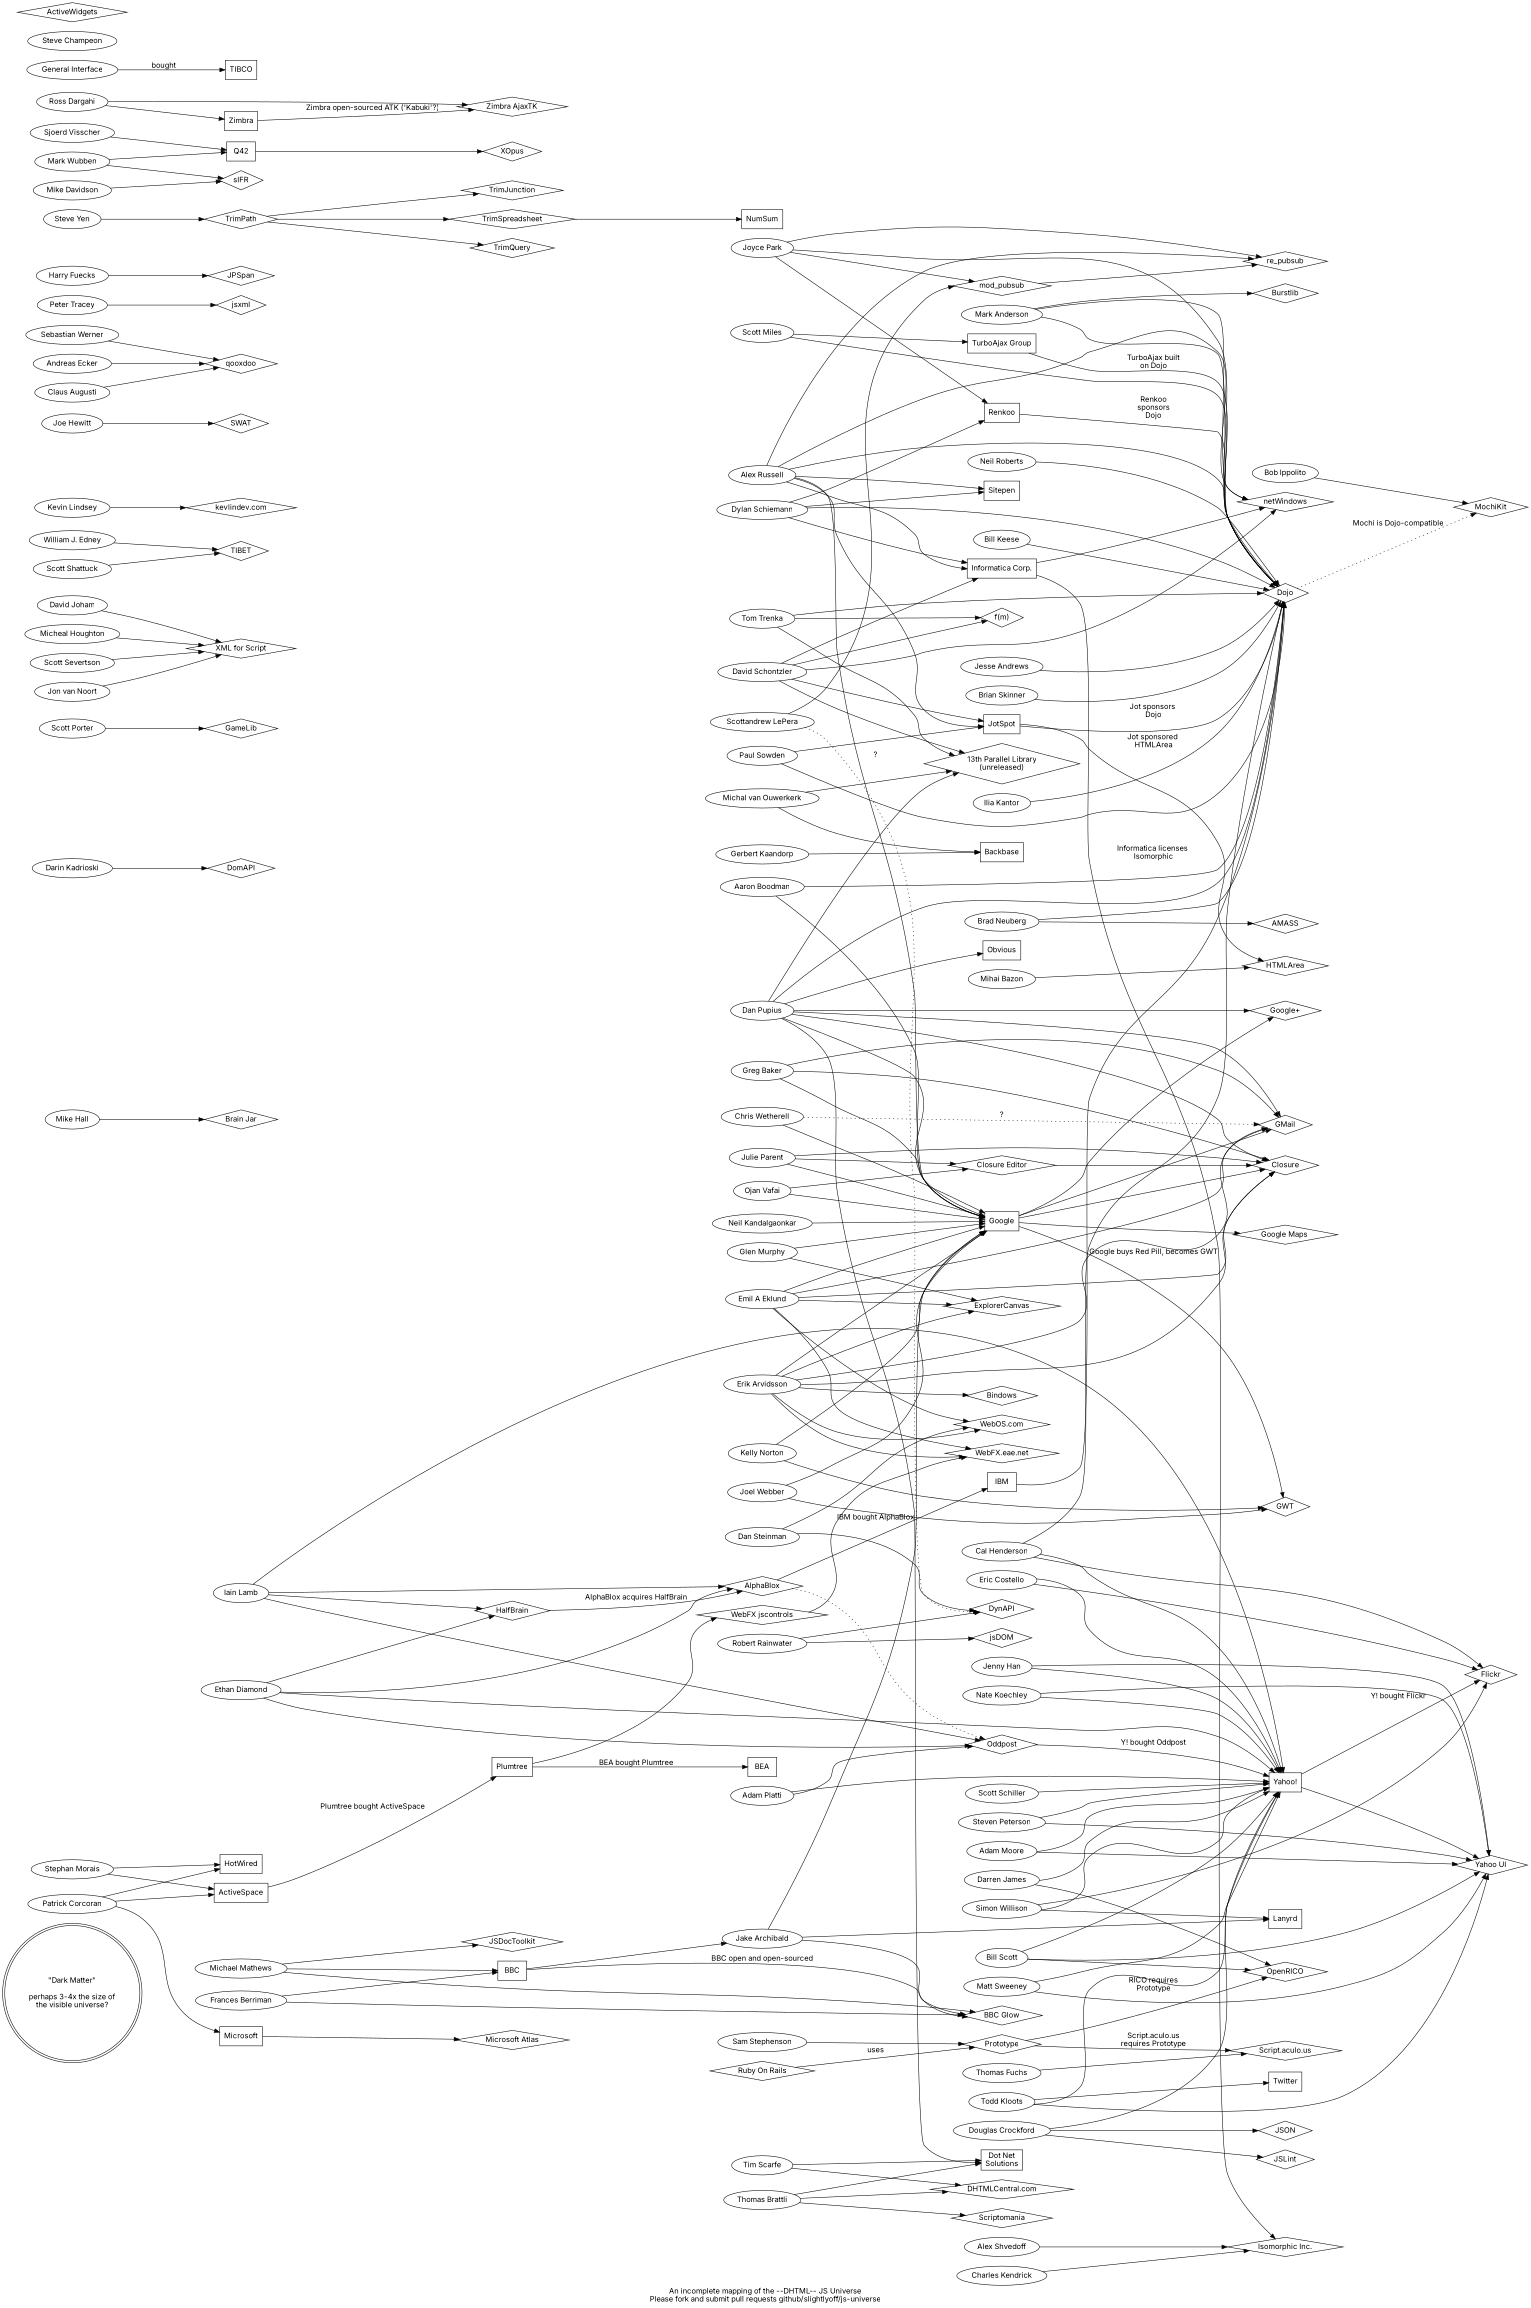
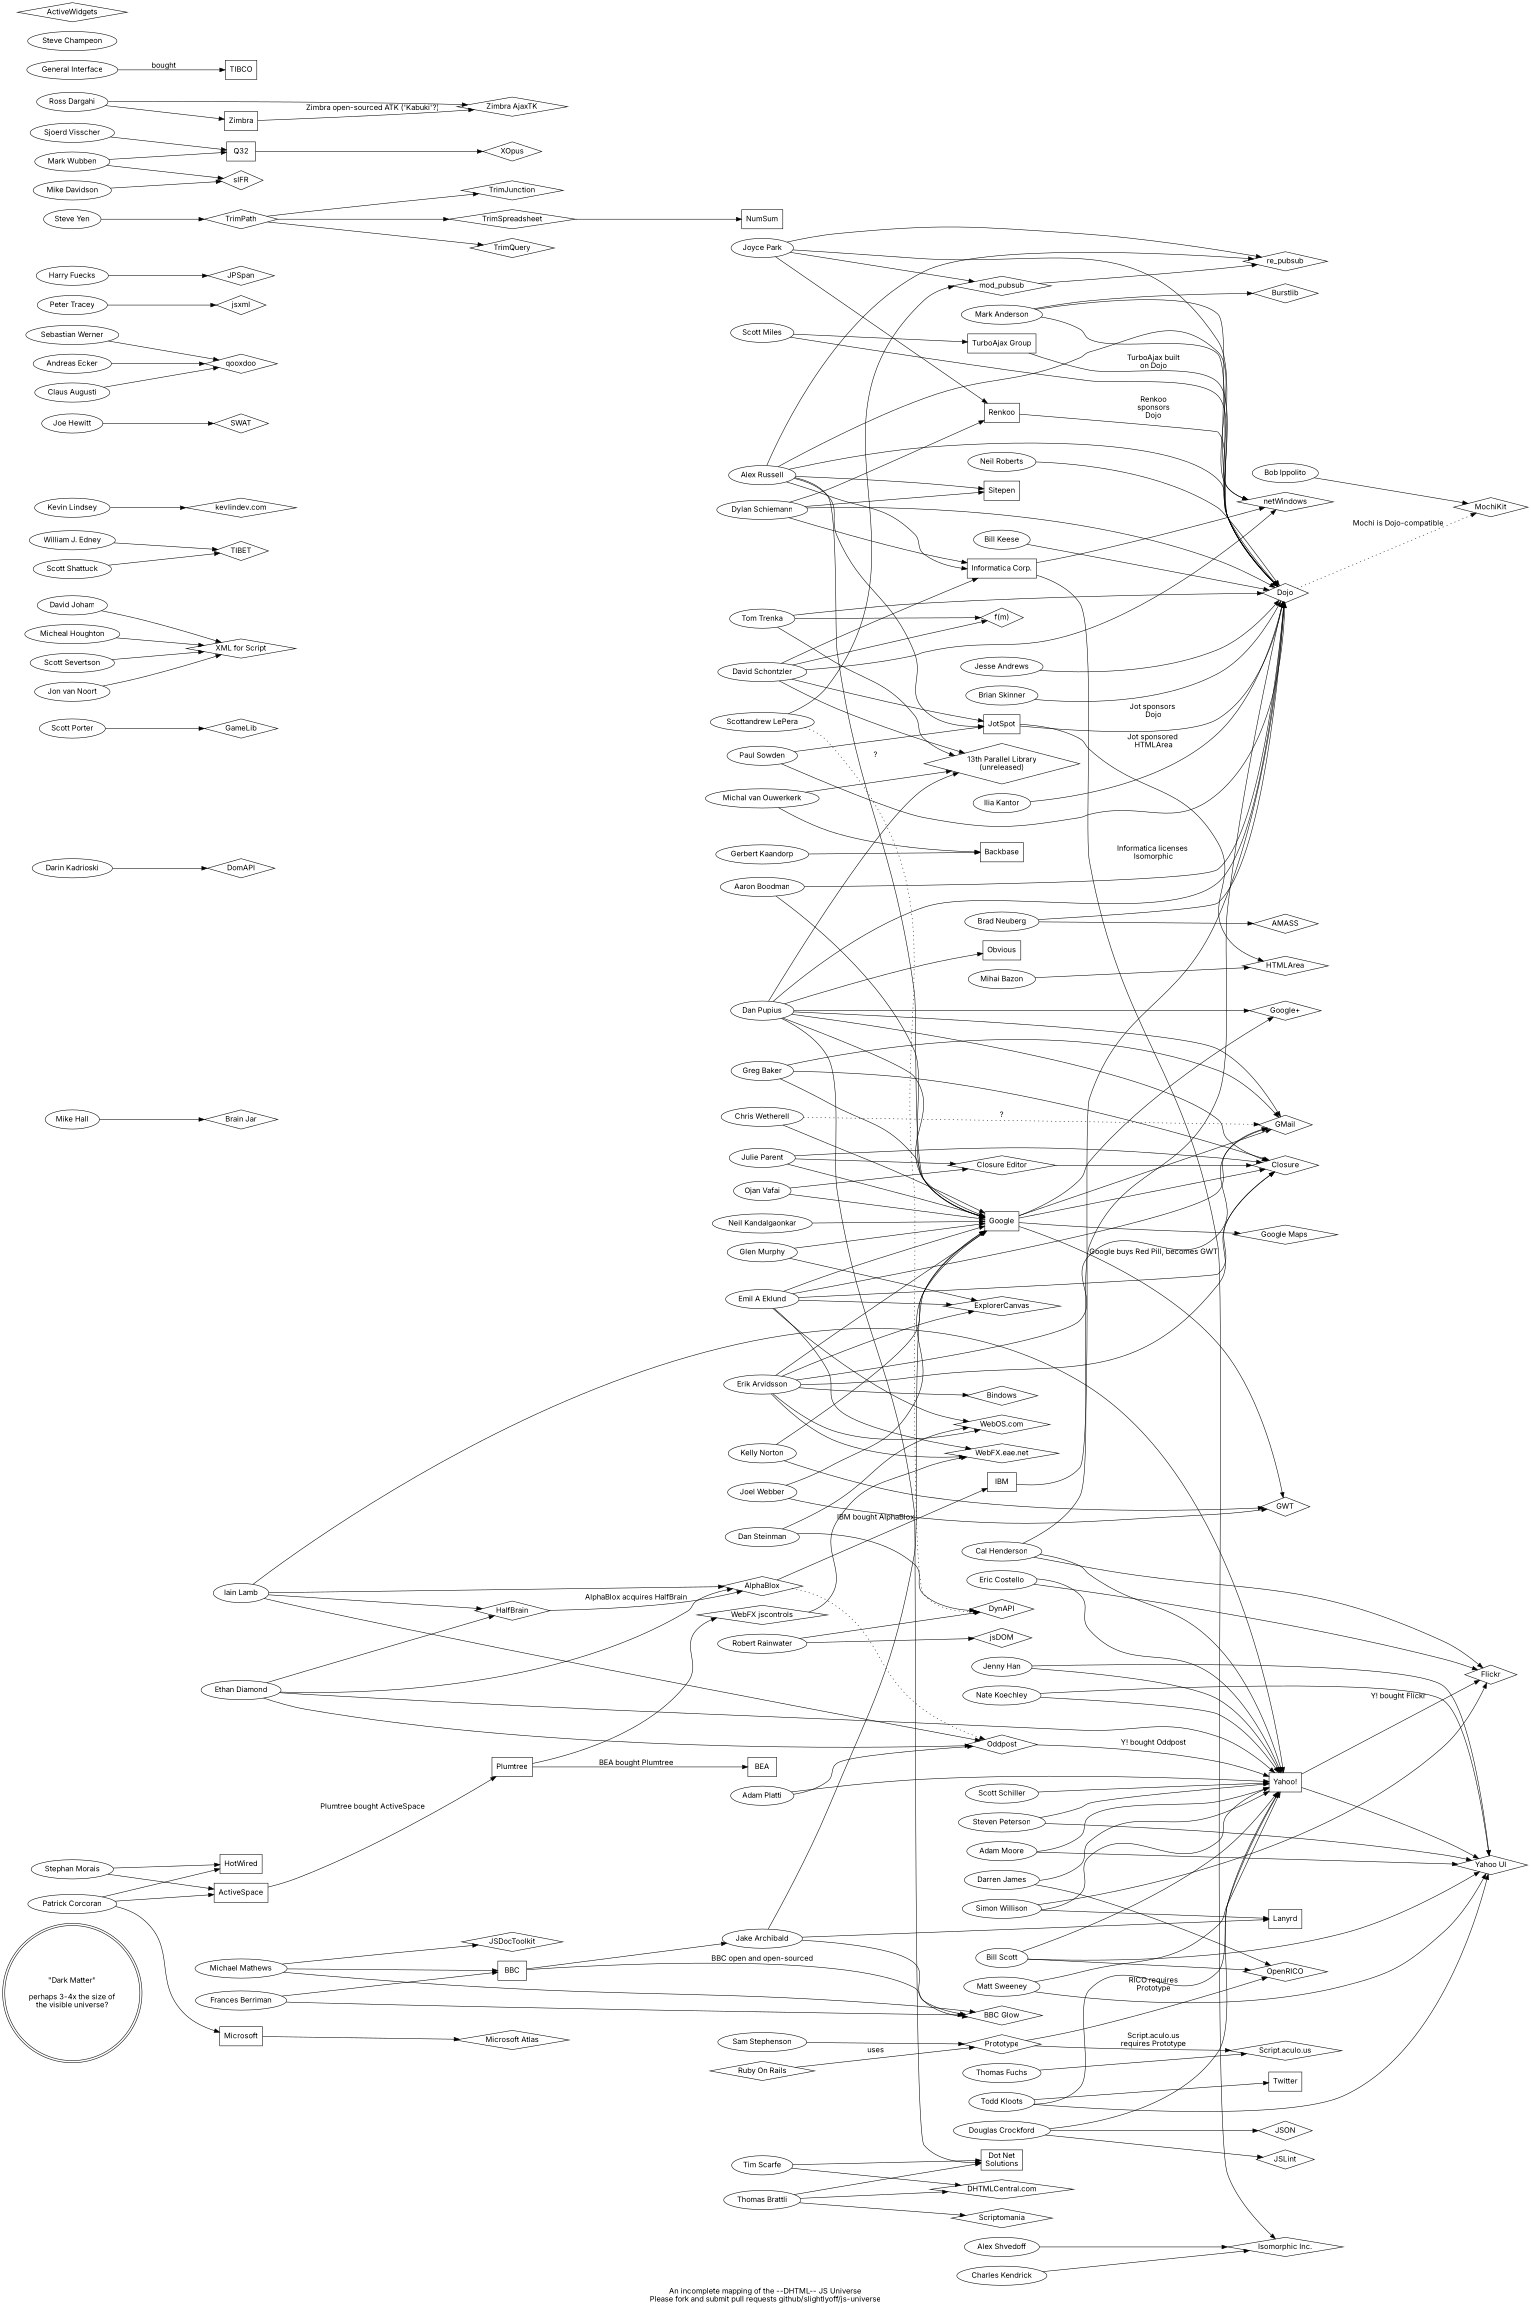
node "Q42": label "Q42" -> "Q32"
